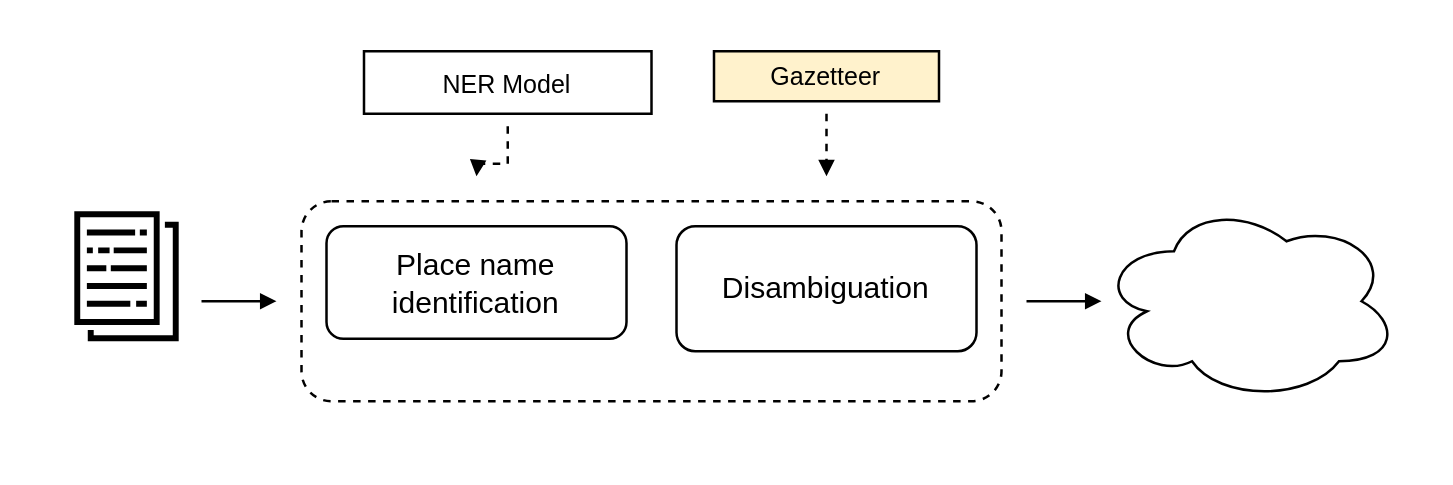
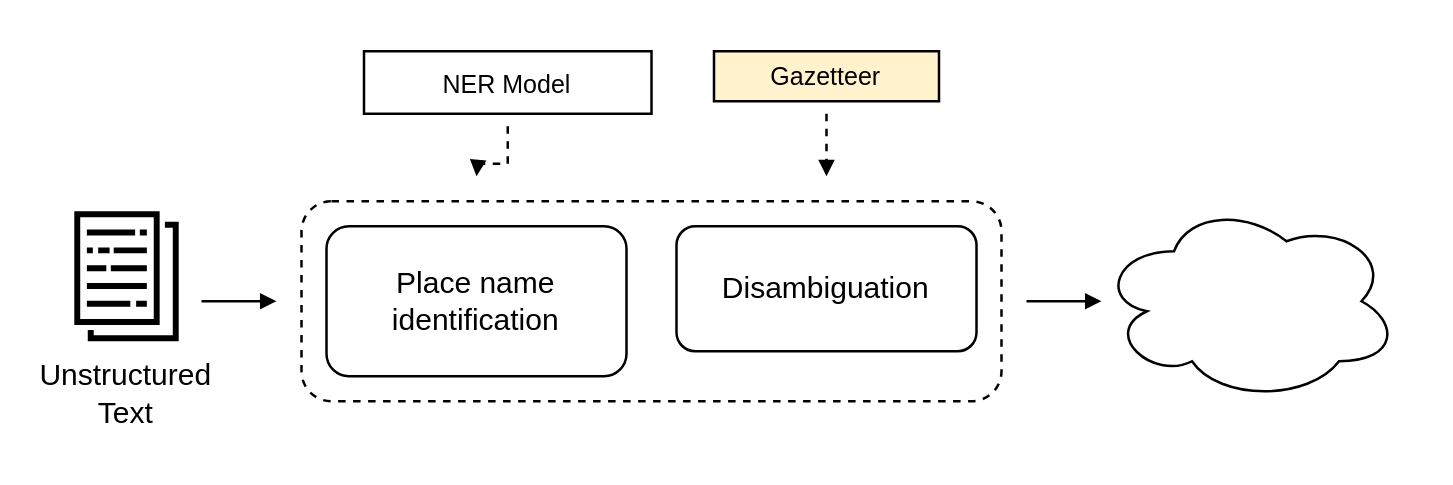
node "Place name identification": size 300x113 -> 300x150
node "Unstructured Text": added
